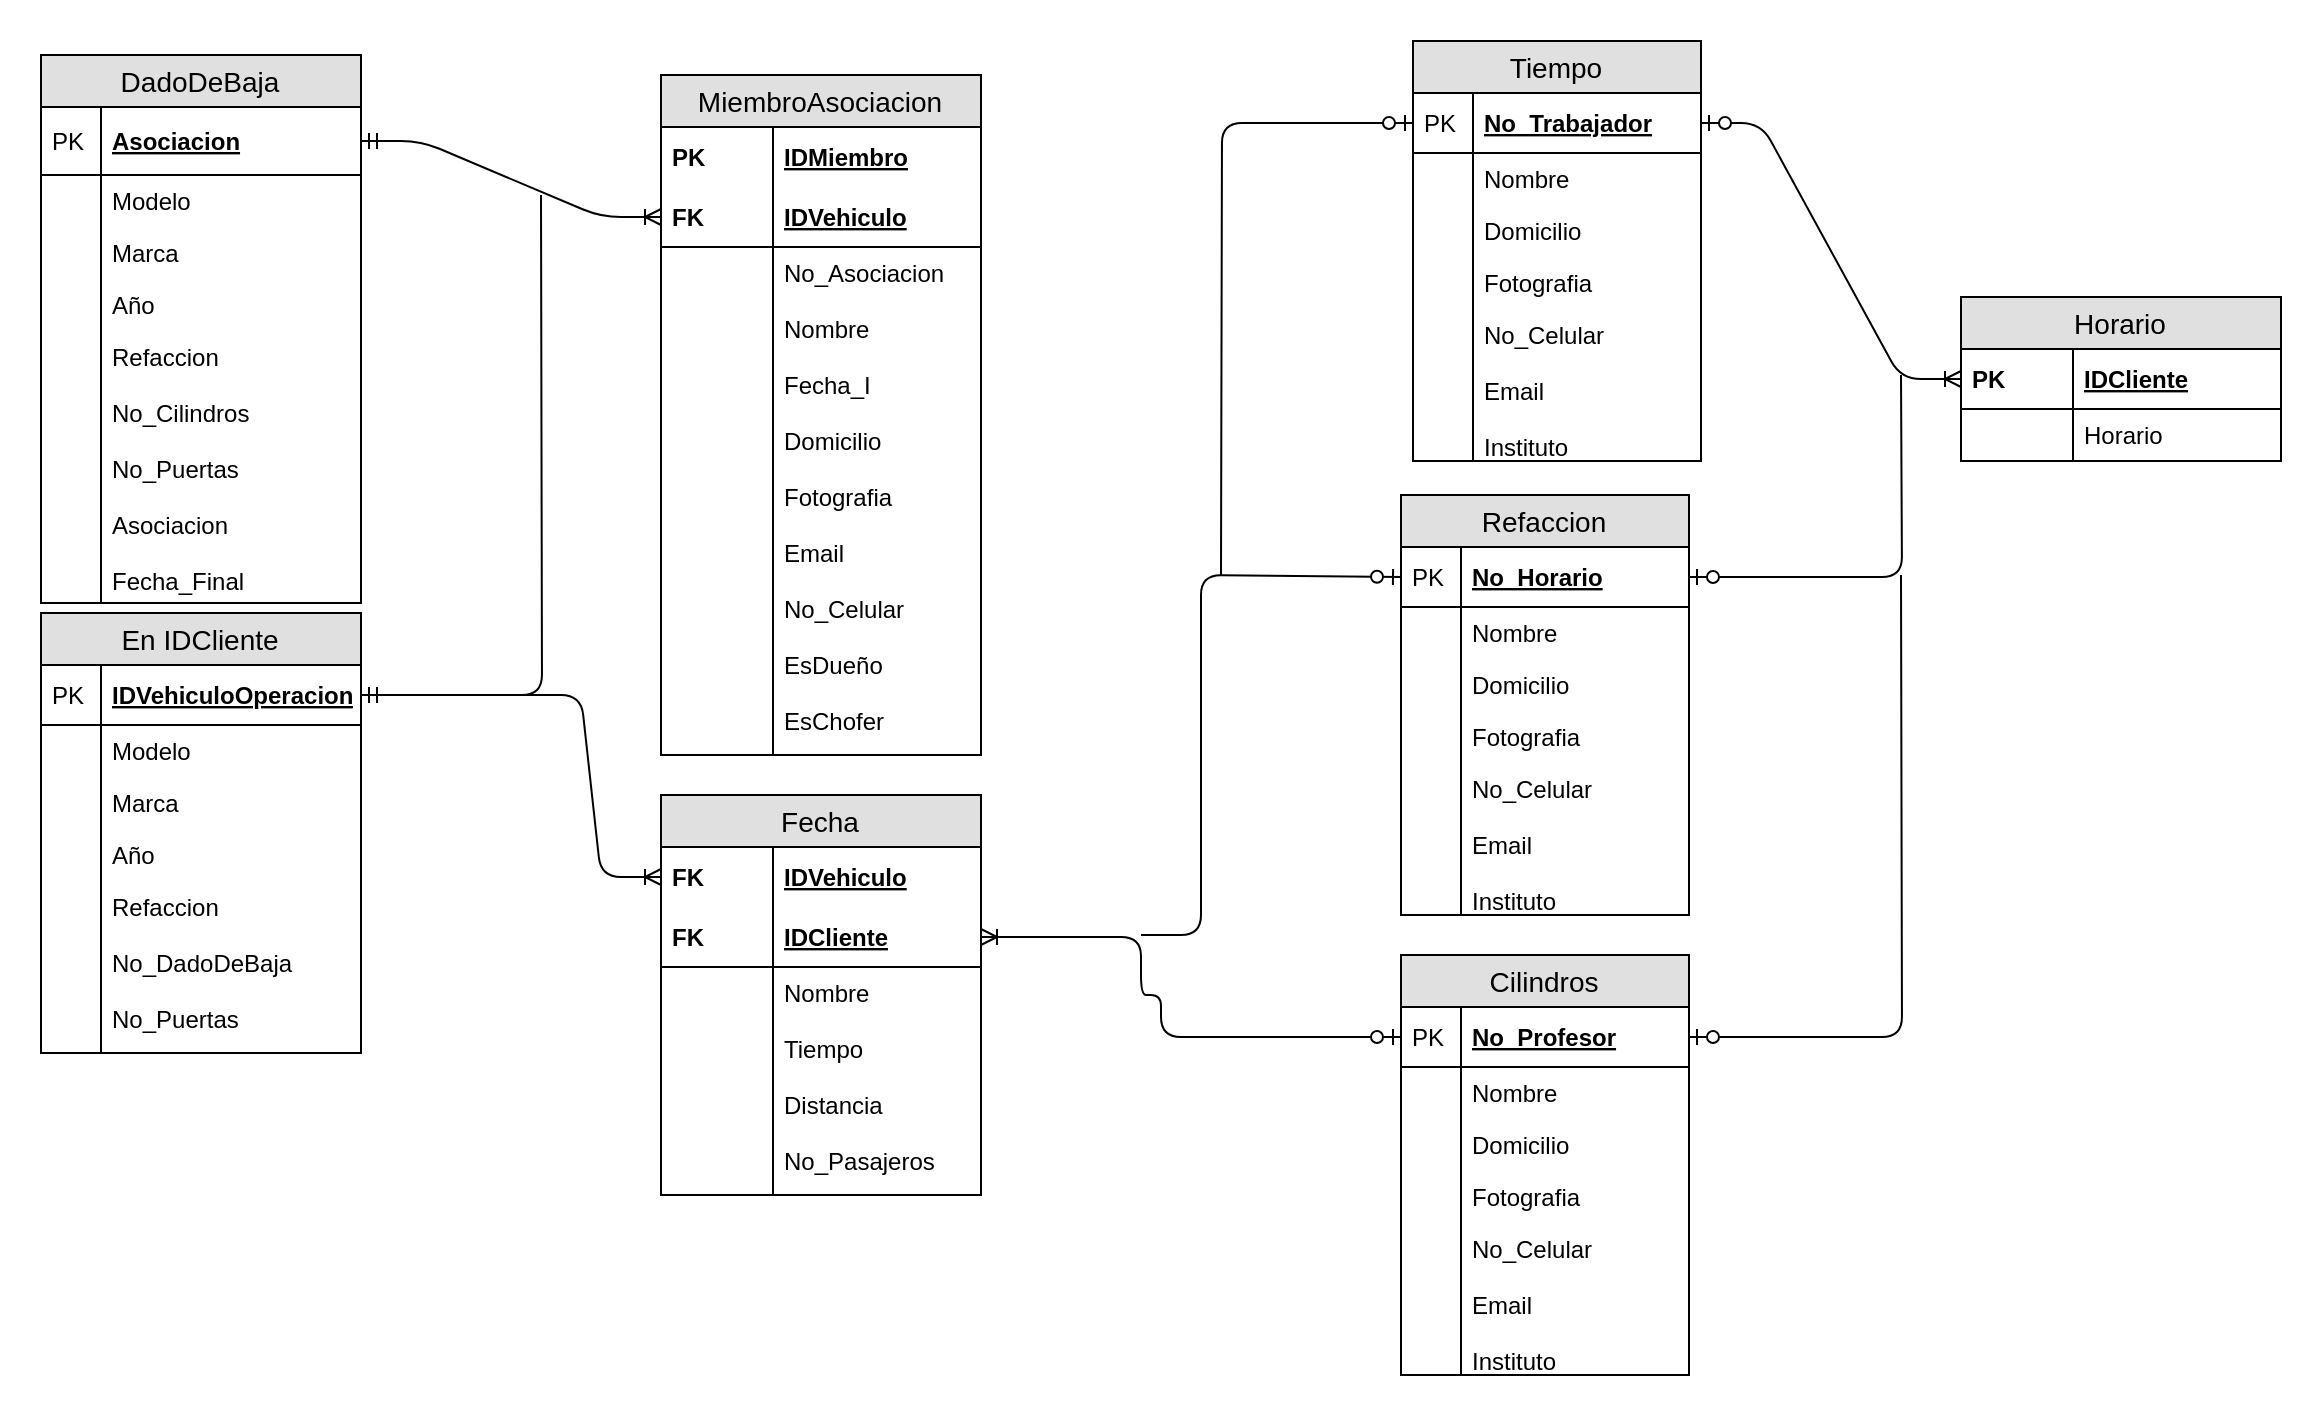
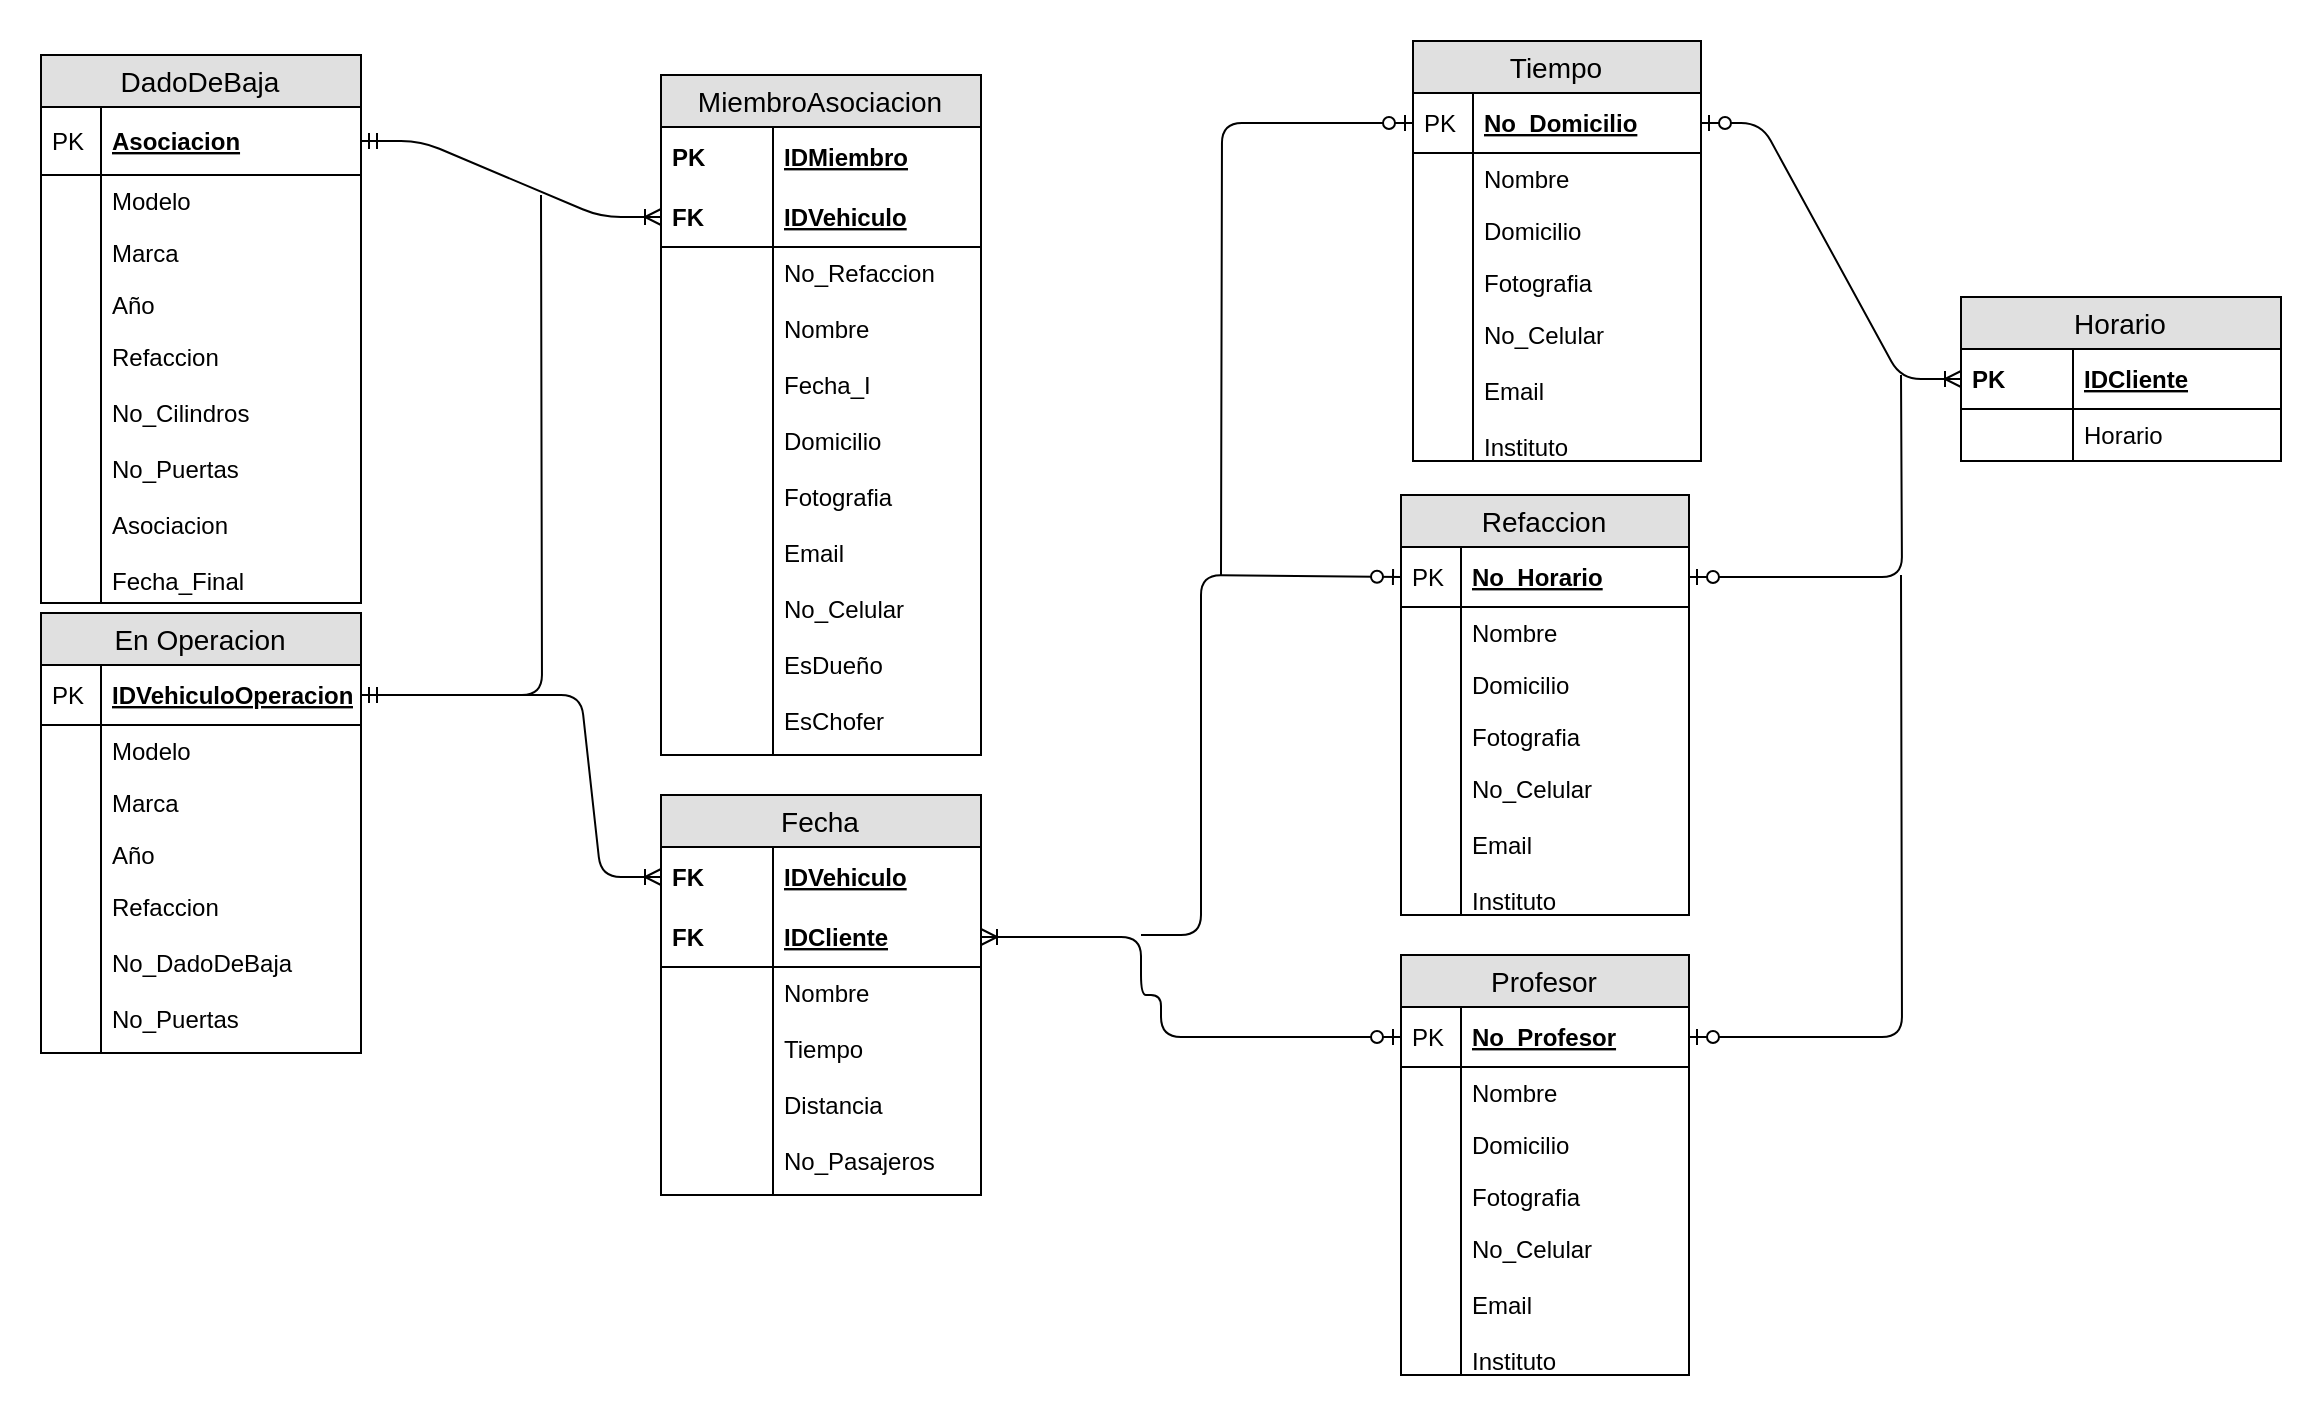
node "No_Trabajador": label "No_Trabajador" -> "No_Domicilio"
node "No_Asociacion Nombre Fecha_I Domicilio Fotografia Email No_Celular EsDueño EsChofer": label "No_Asociacion Nombre Fecha_I Domicilio Fotografia Email No_Celular EsDueño EsChofer" -> "No_Refaccion Nombre Fecha_I Domicilio Fotografia Email No_Celular EsDueño EsChofer"
node "En IDCliente": label "En IDCliente" -> "En Operacion"
node "Cilindros": label "Cilindros" -> "Profesor"
